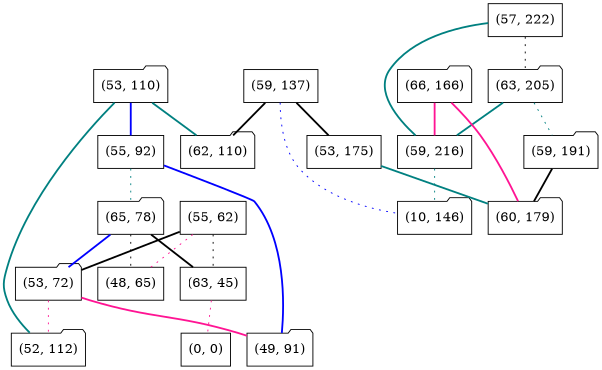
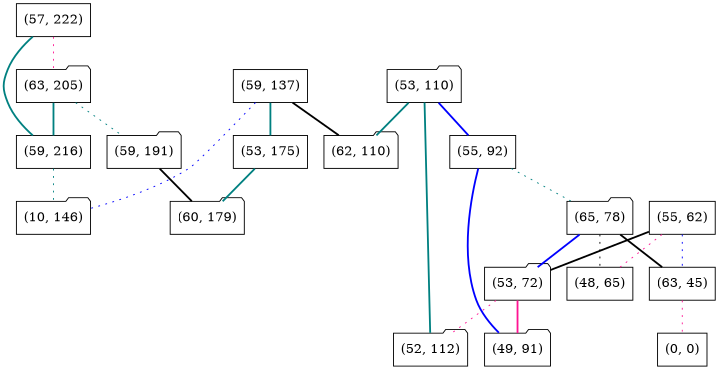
edge "(57, 222)" -- "(63, 205)": color black -> deeppink
node "(66, 166)": removed
edge "(59, 137)" -- "(53, 175)": color black -> teal
edge "(55, 62)" -- "(63, 45)": color black -> blue
